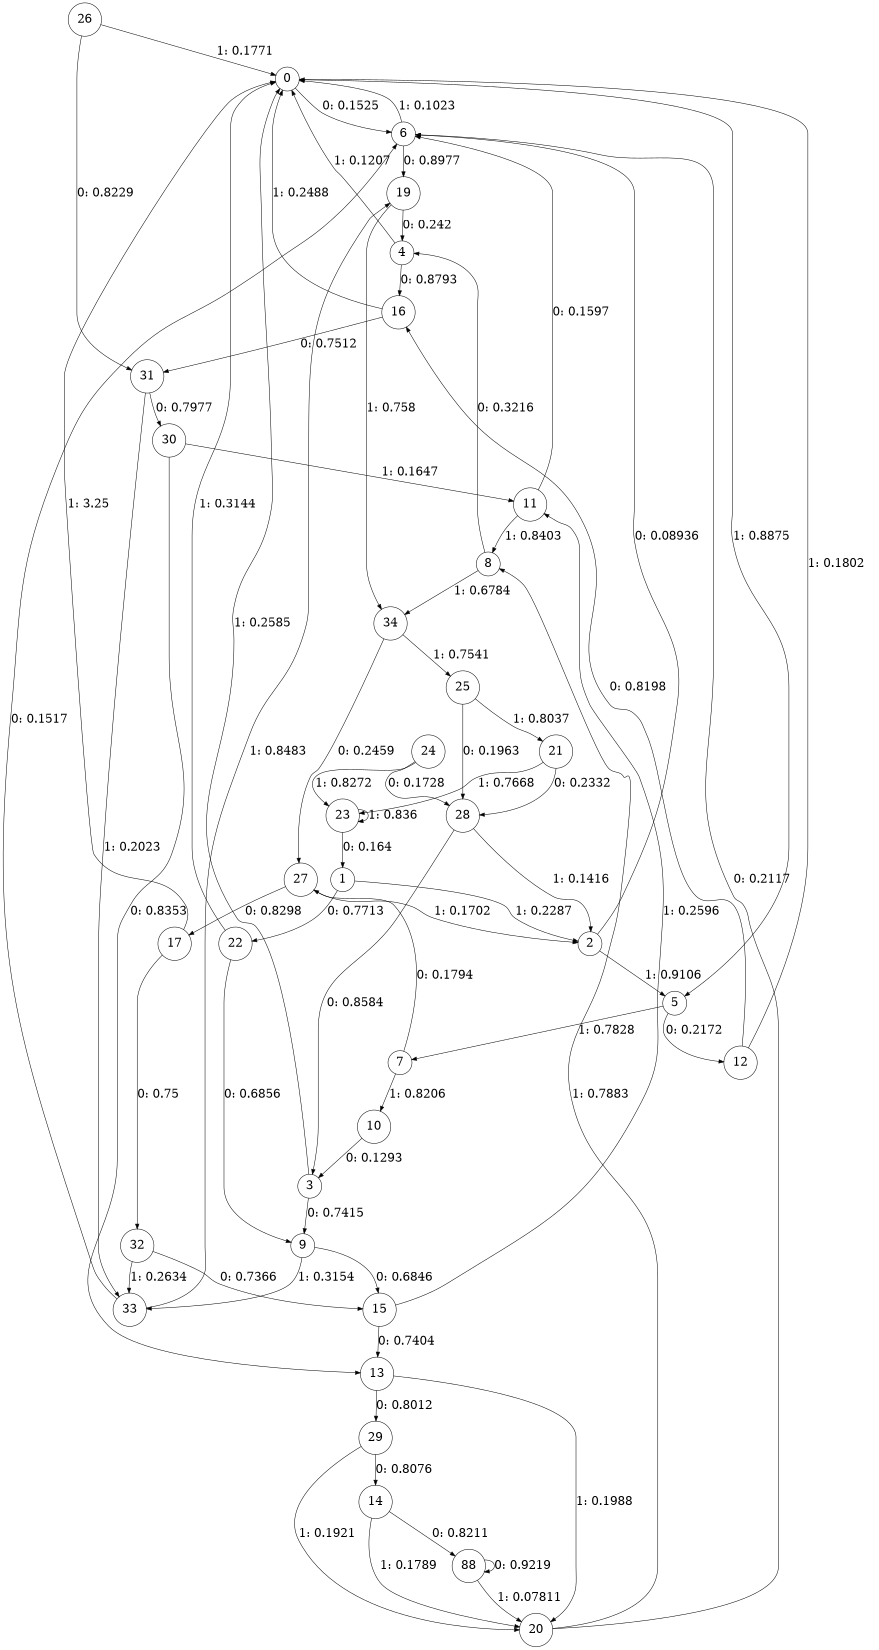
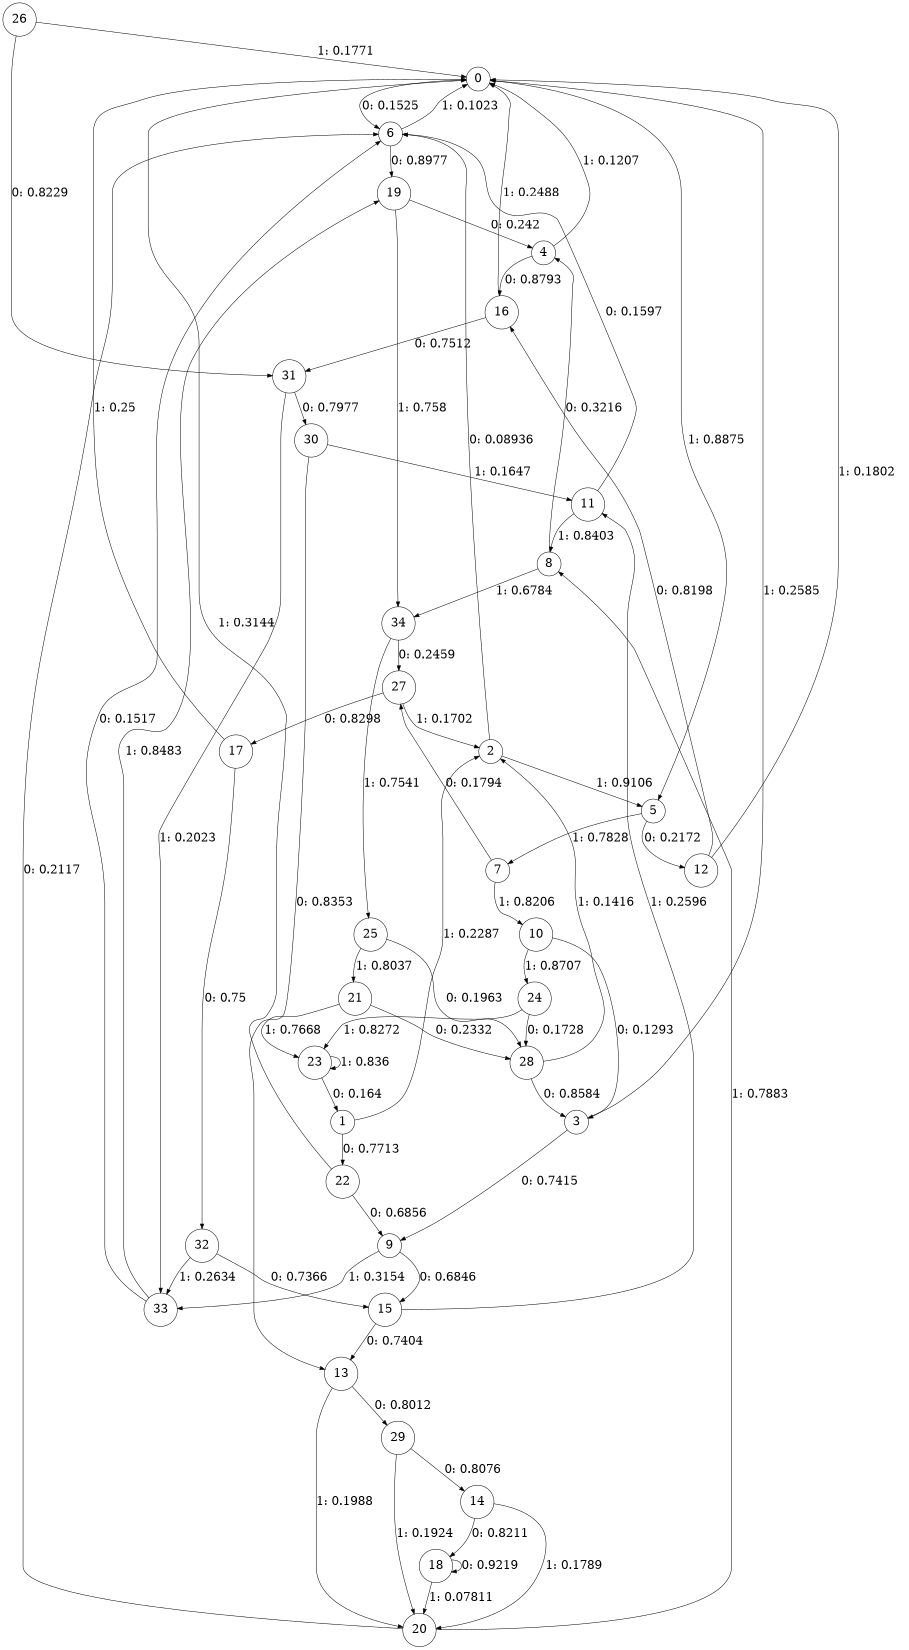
edge "17" -> "0": label "1: 3.25     " -> "1: 0.25     "
edge "10" -> "24": added, label "1: 0.8707"
edge "29" -> "20": label "1: 0.1921   " -> "1: 0.1924   "
node "88": label "88" -> "18"
